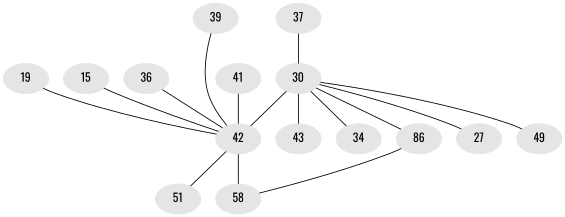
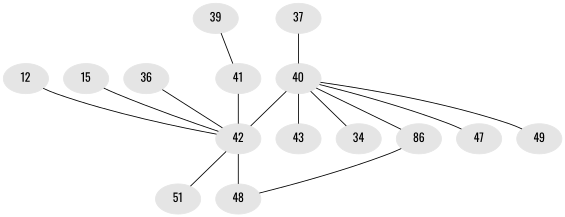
node "19": label "19" -> "12"
node "30": label "30" -> "40"
edge "39" -- "42": now "39" -- "41"
node "27": label "27" -> "47"
node "58": label "58" -> "48"
